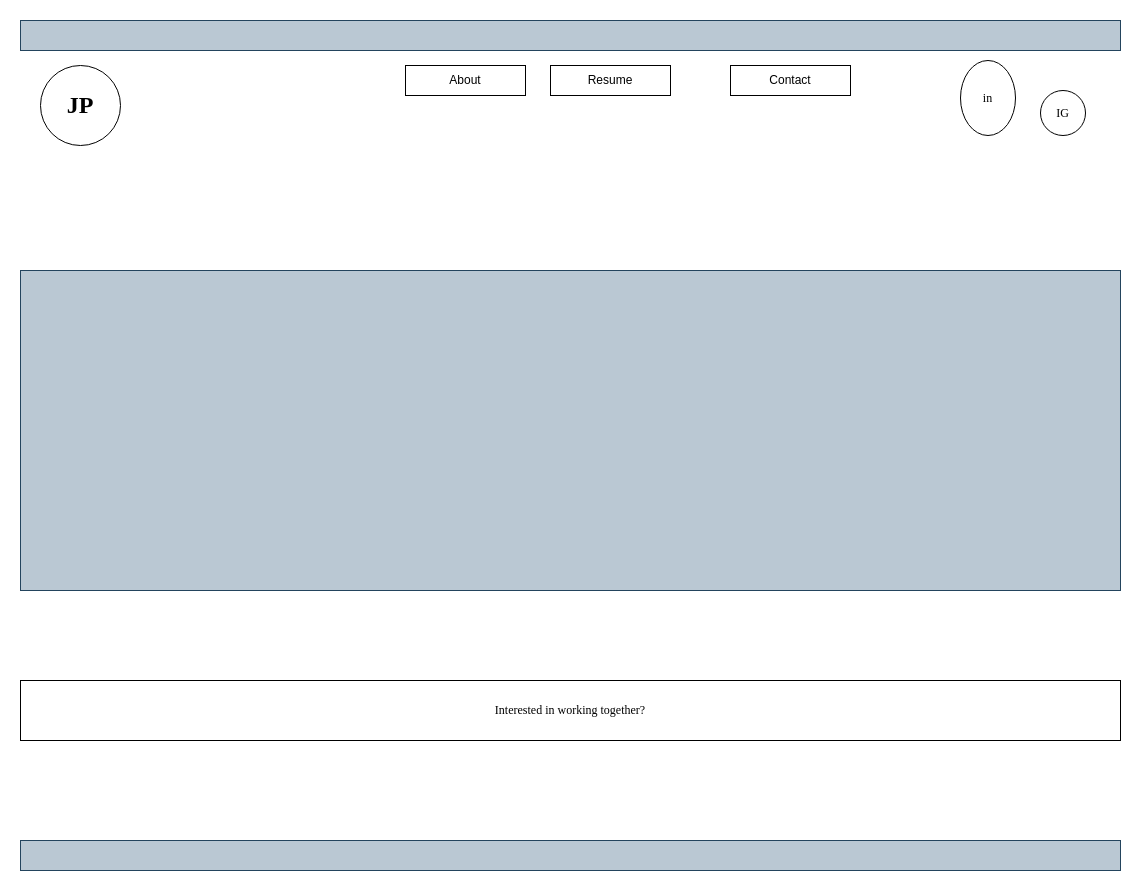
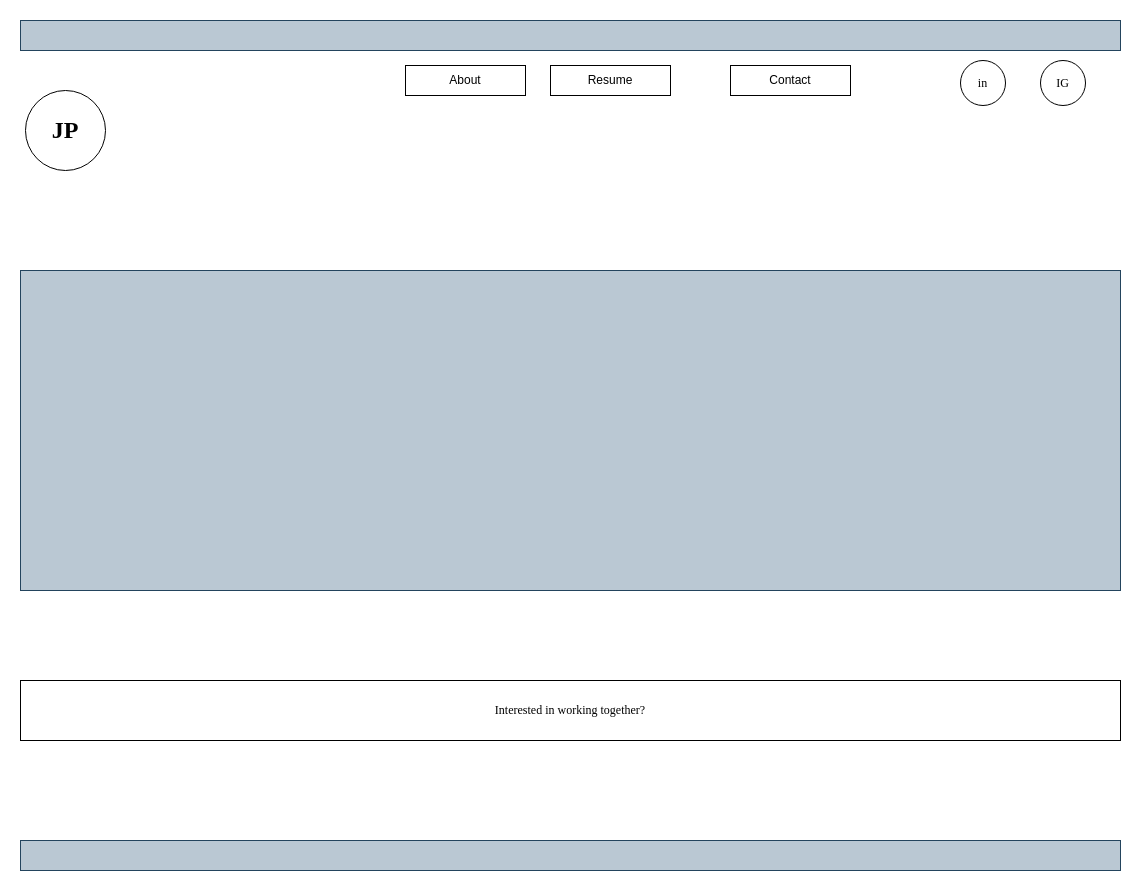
node "in": size 55x75 -> 45x45
node "JP": moved (81, 106) -> (66, 131)
node "IG": moved (1063, 113) -> (1063, 83)
